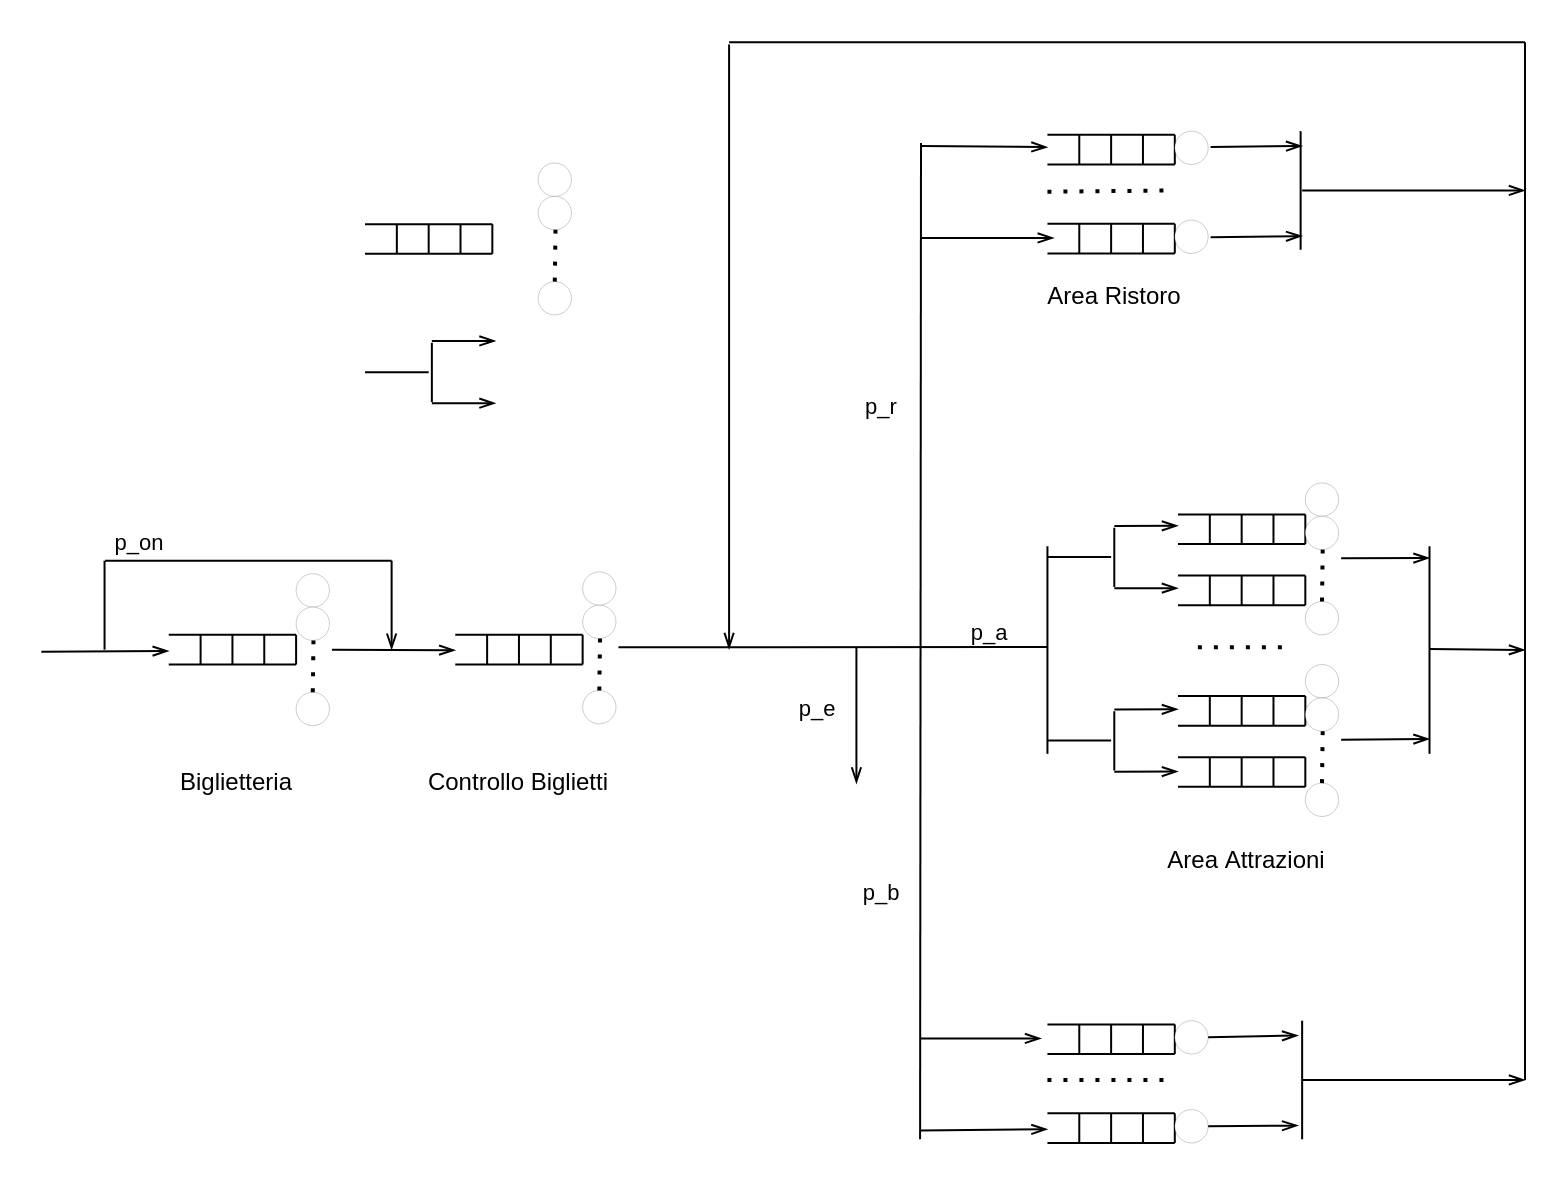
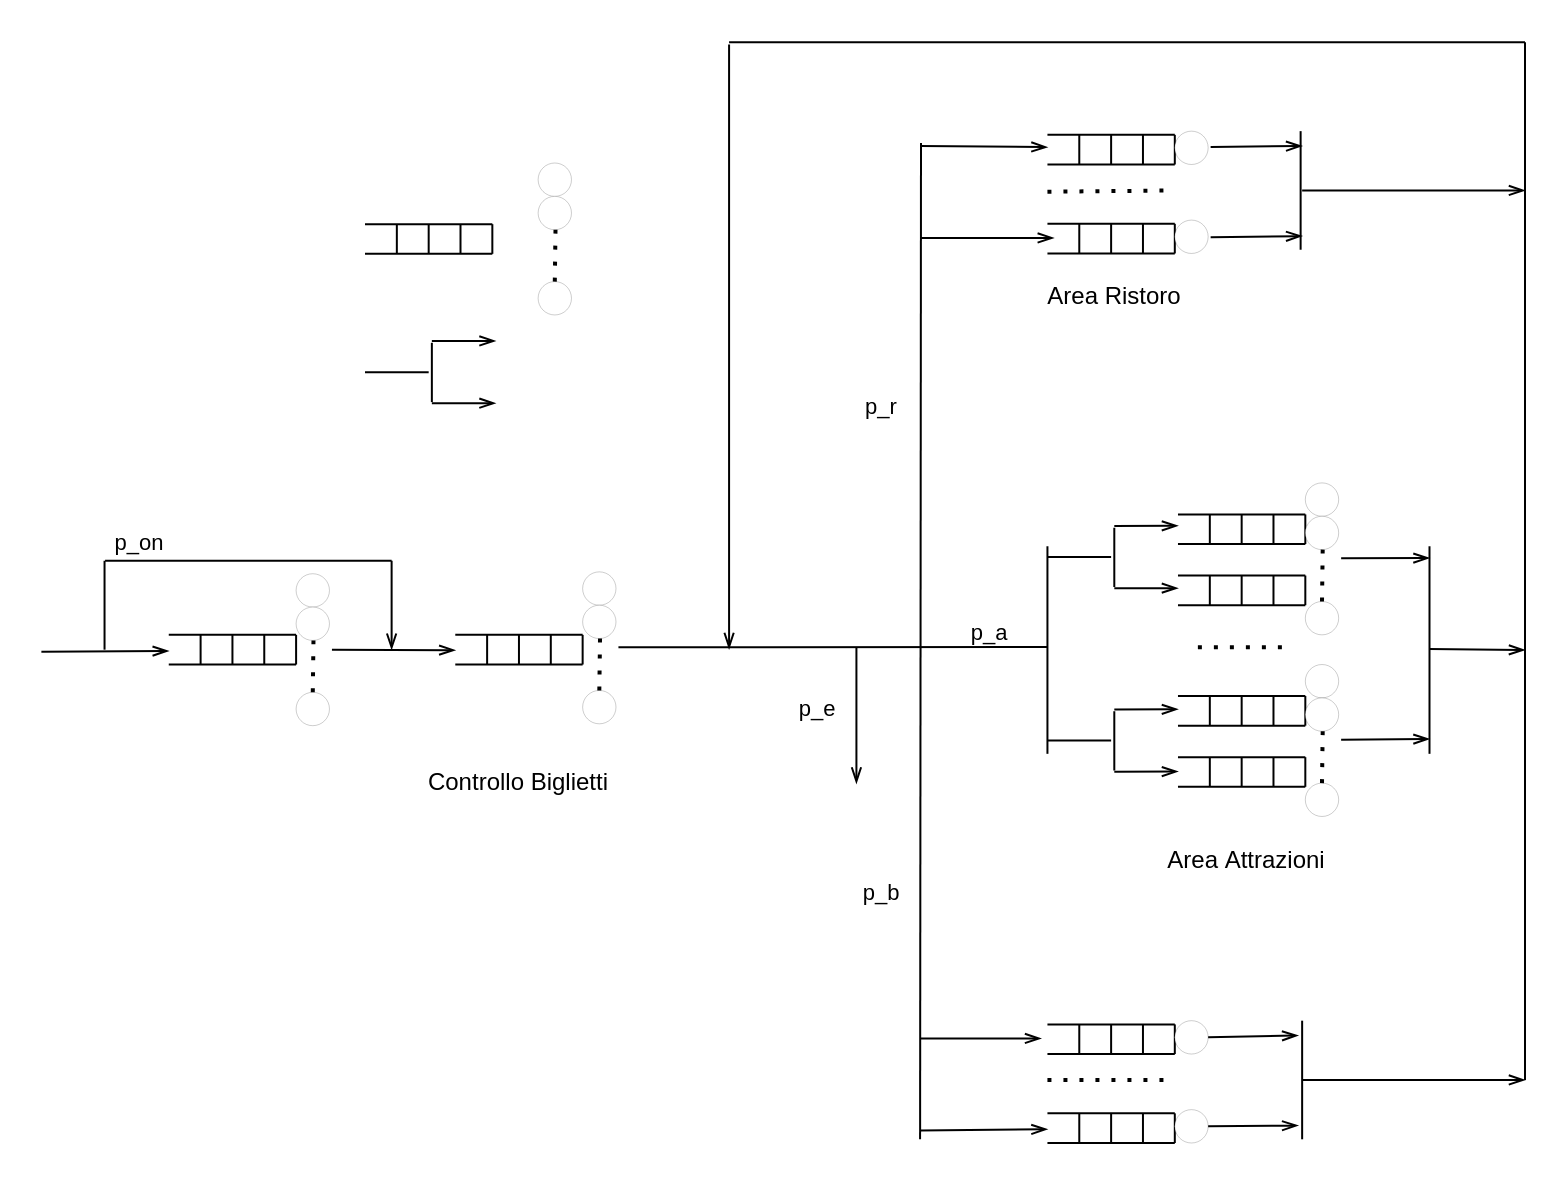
node "Biglietteria": removed
